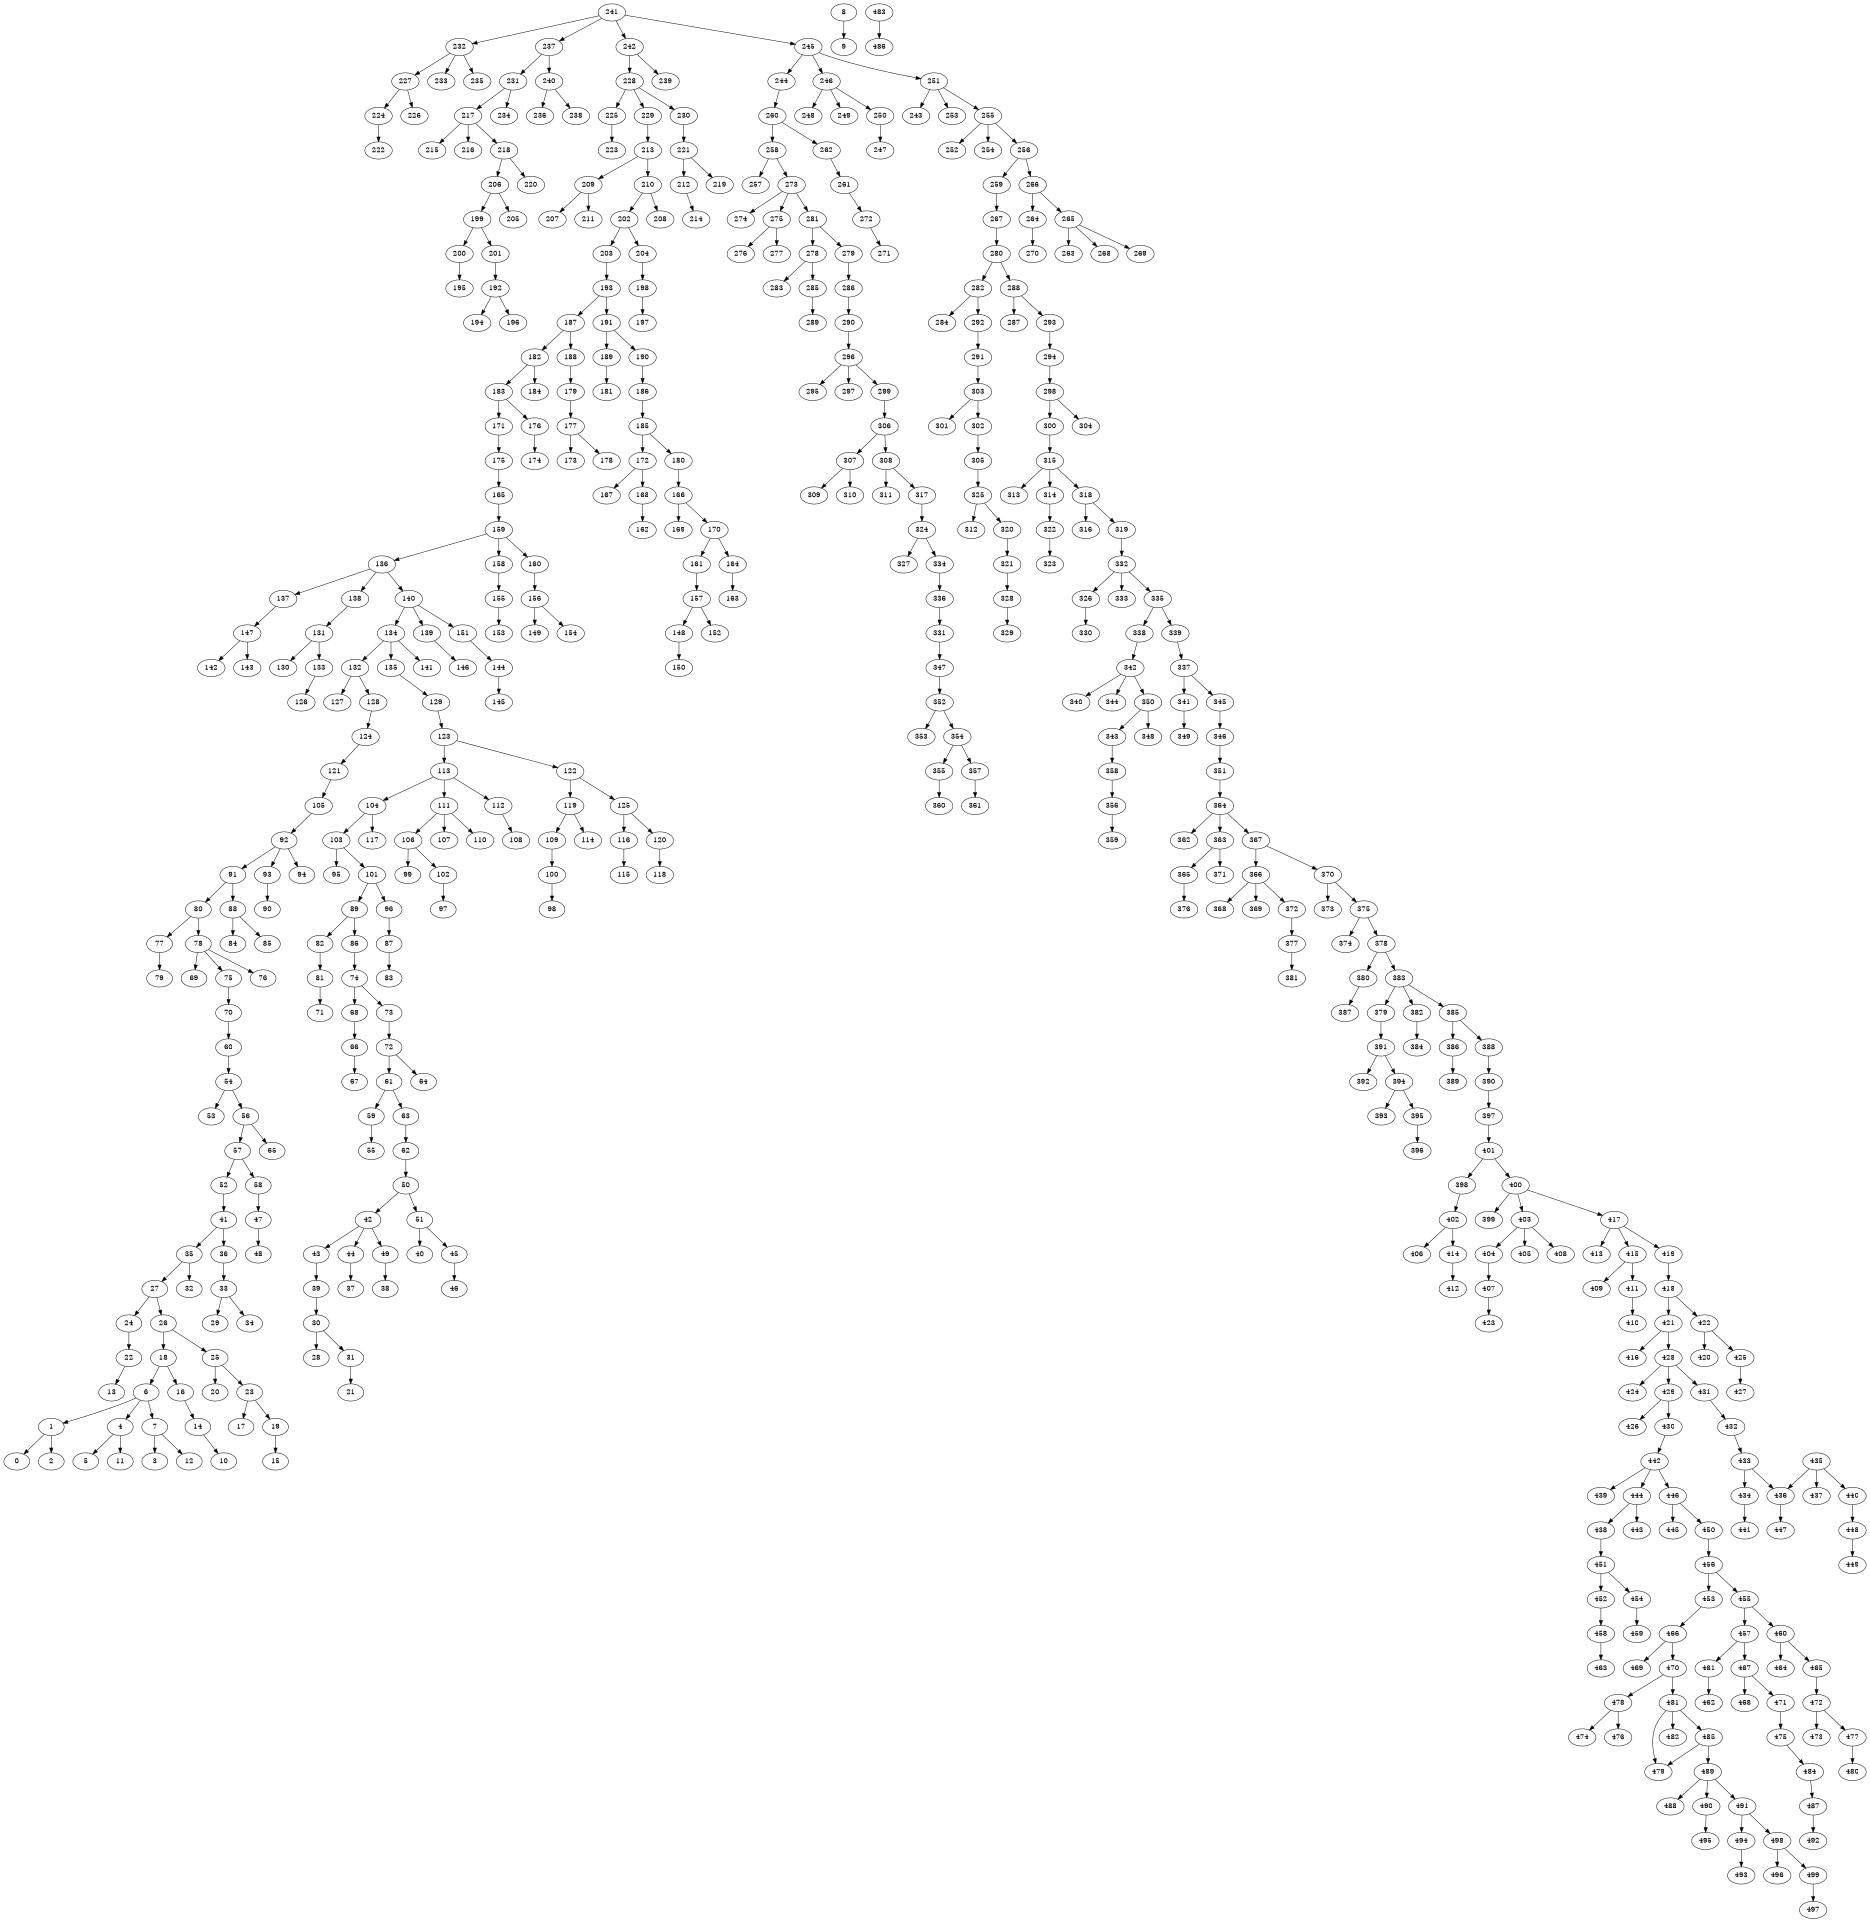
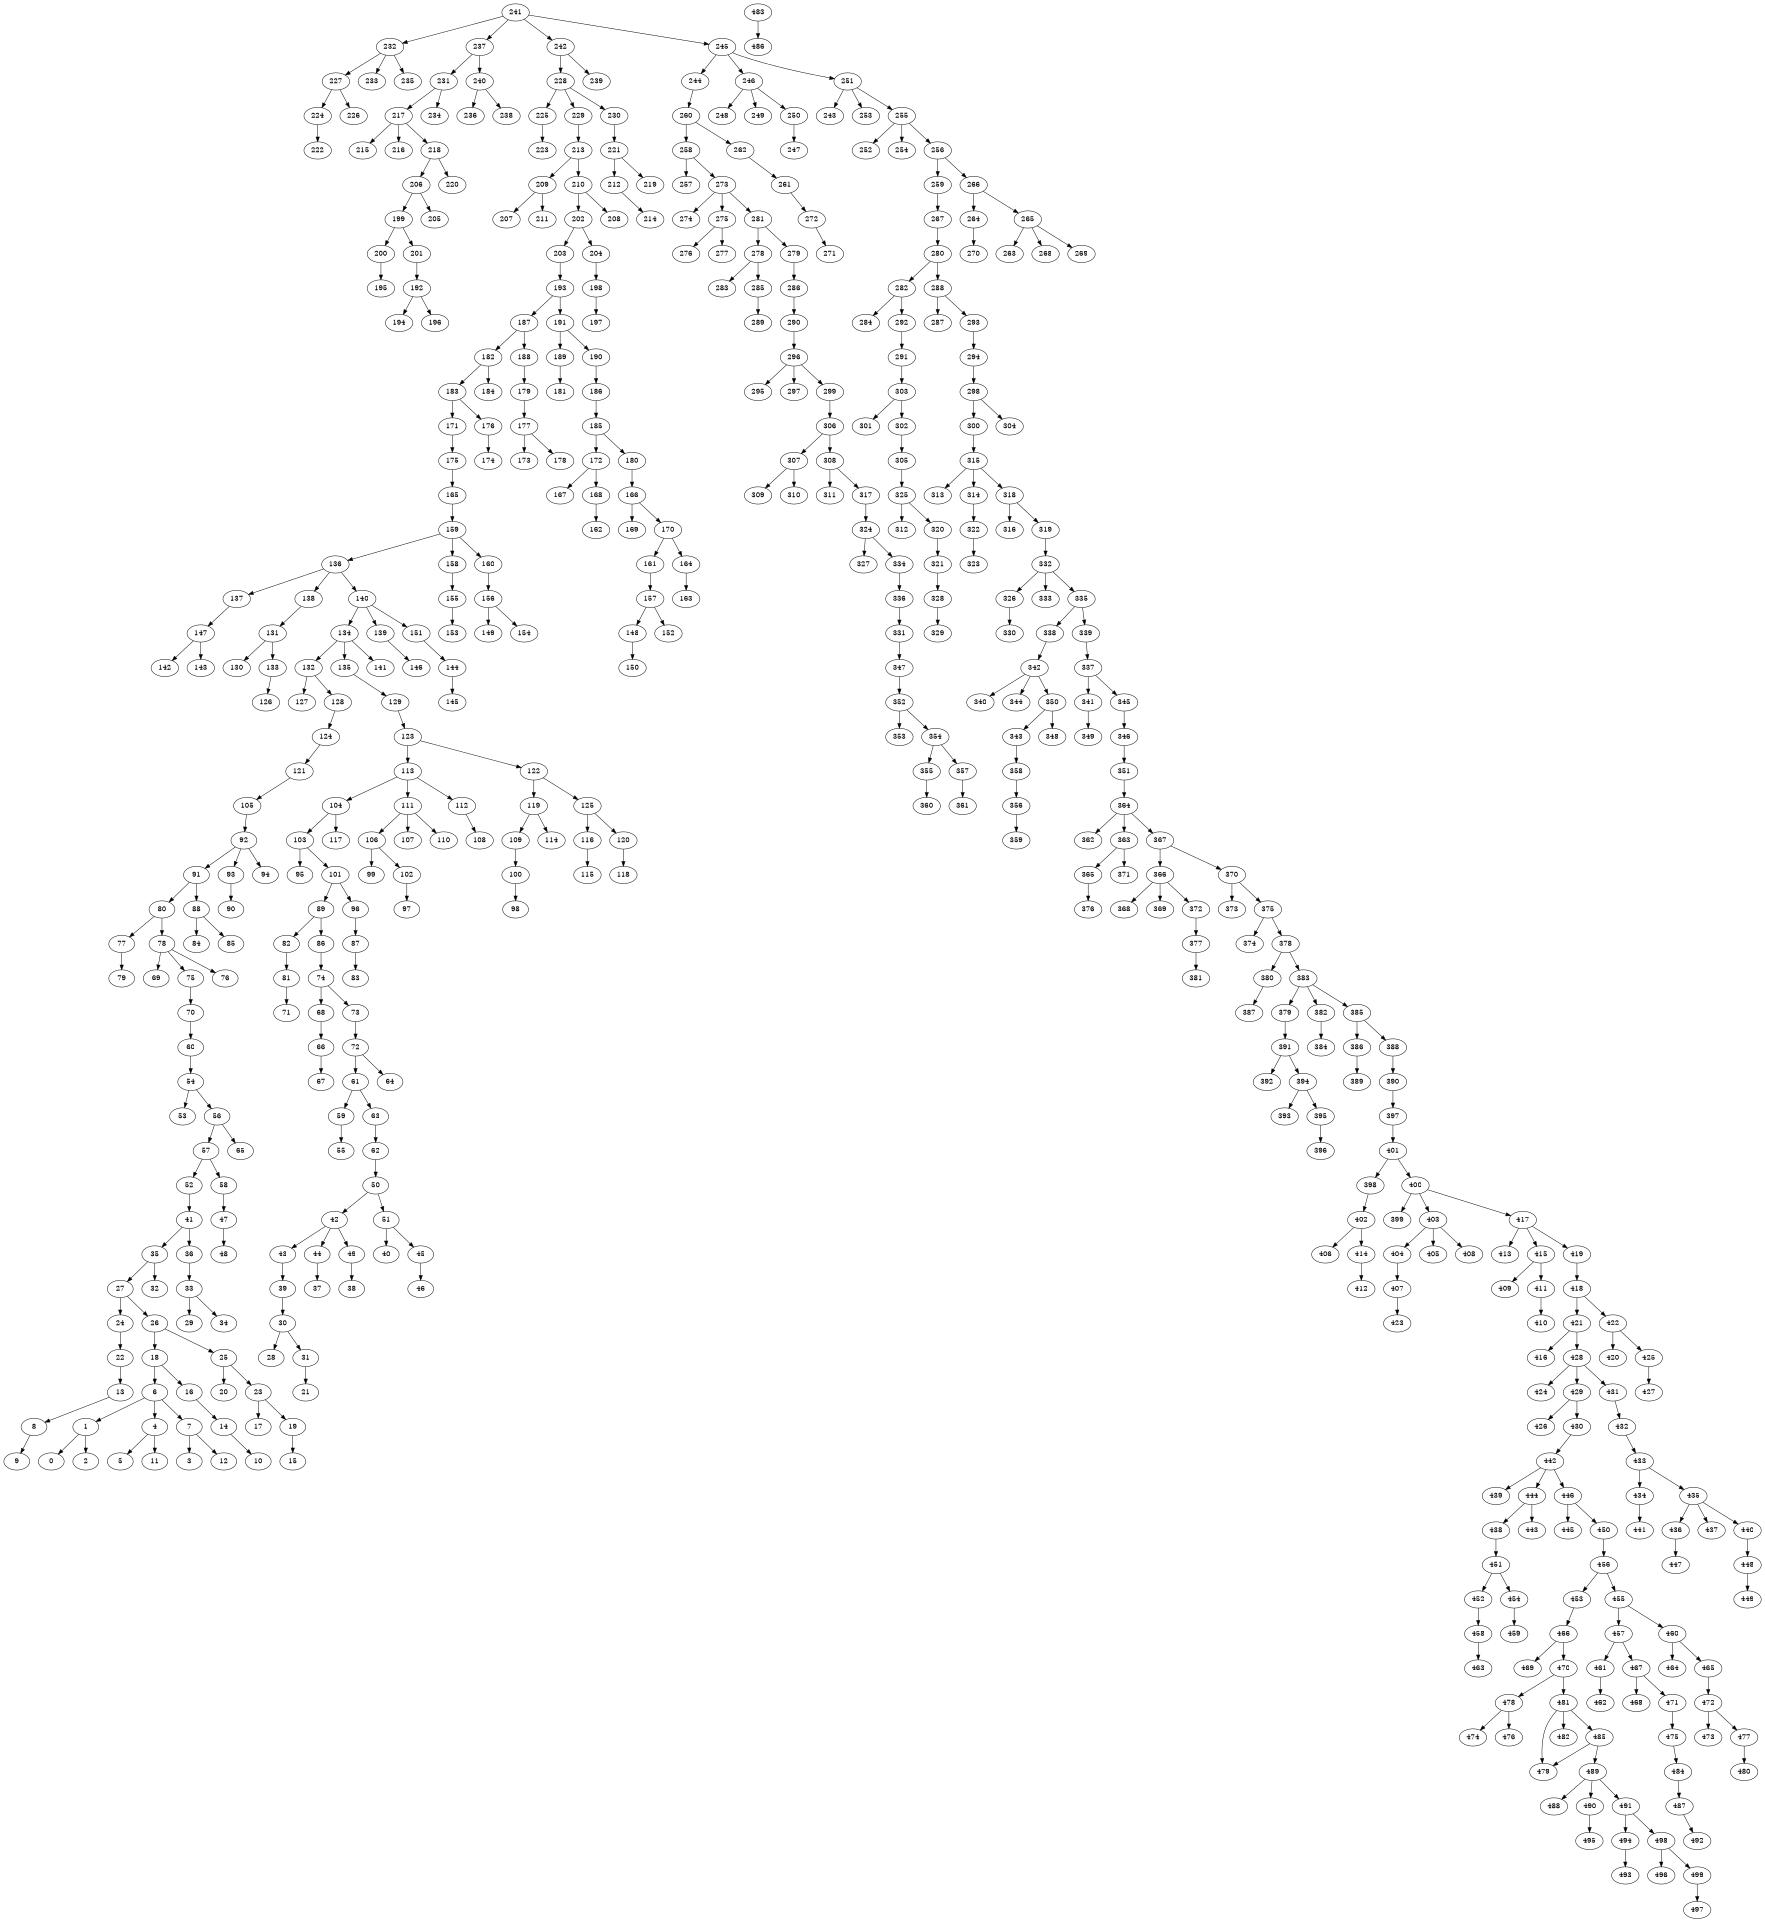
edge "13" -> "8": added
edge "433" -> "436": now "433" -> "435"
